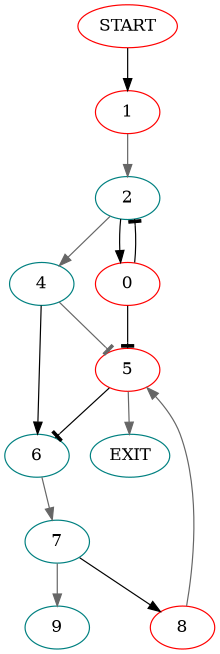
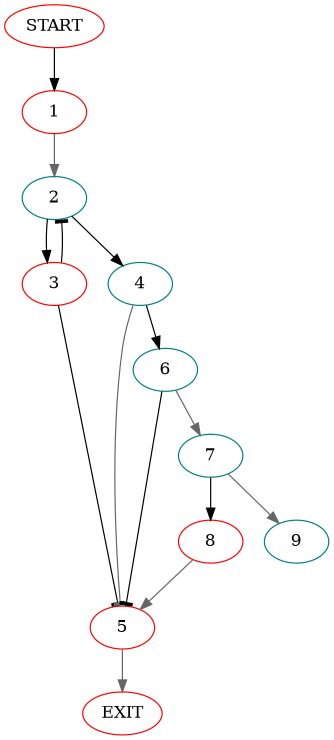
edge "2" -> "4": color gray40 -> black
node "0": label "0" -> "3"
edge "5" -> "6": reversed
node "EXIT": color teal -> red
